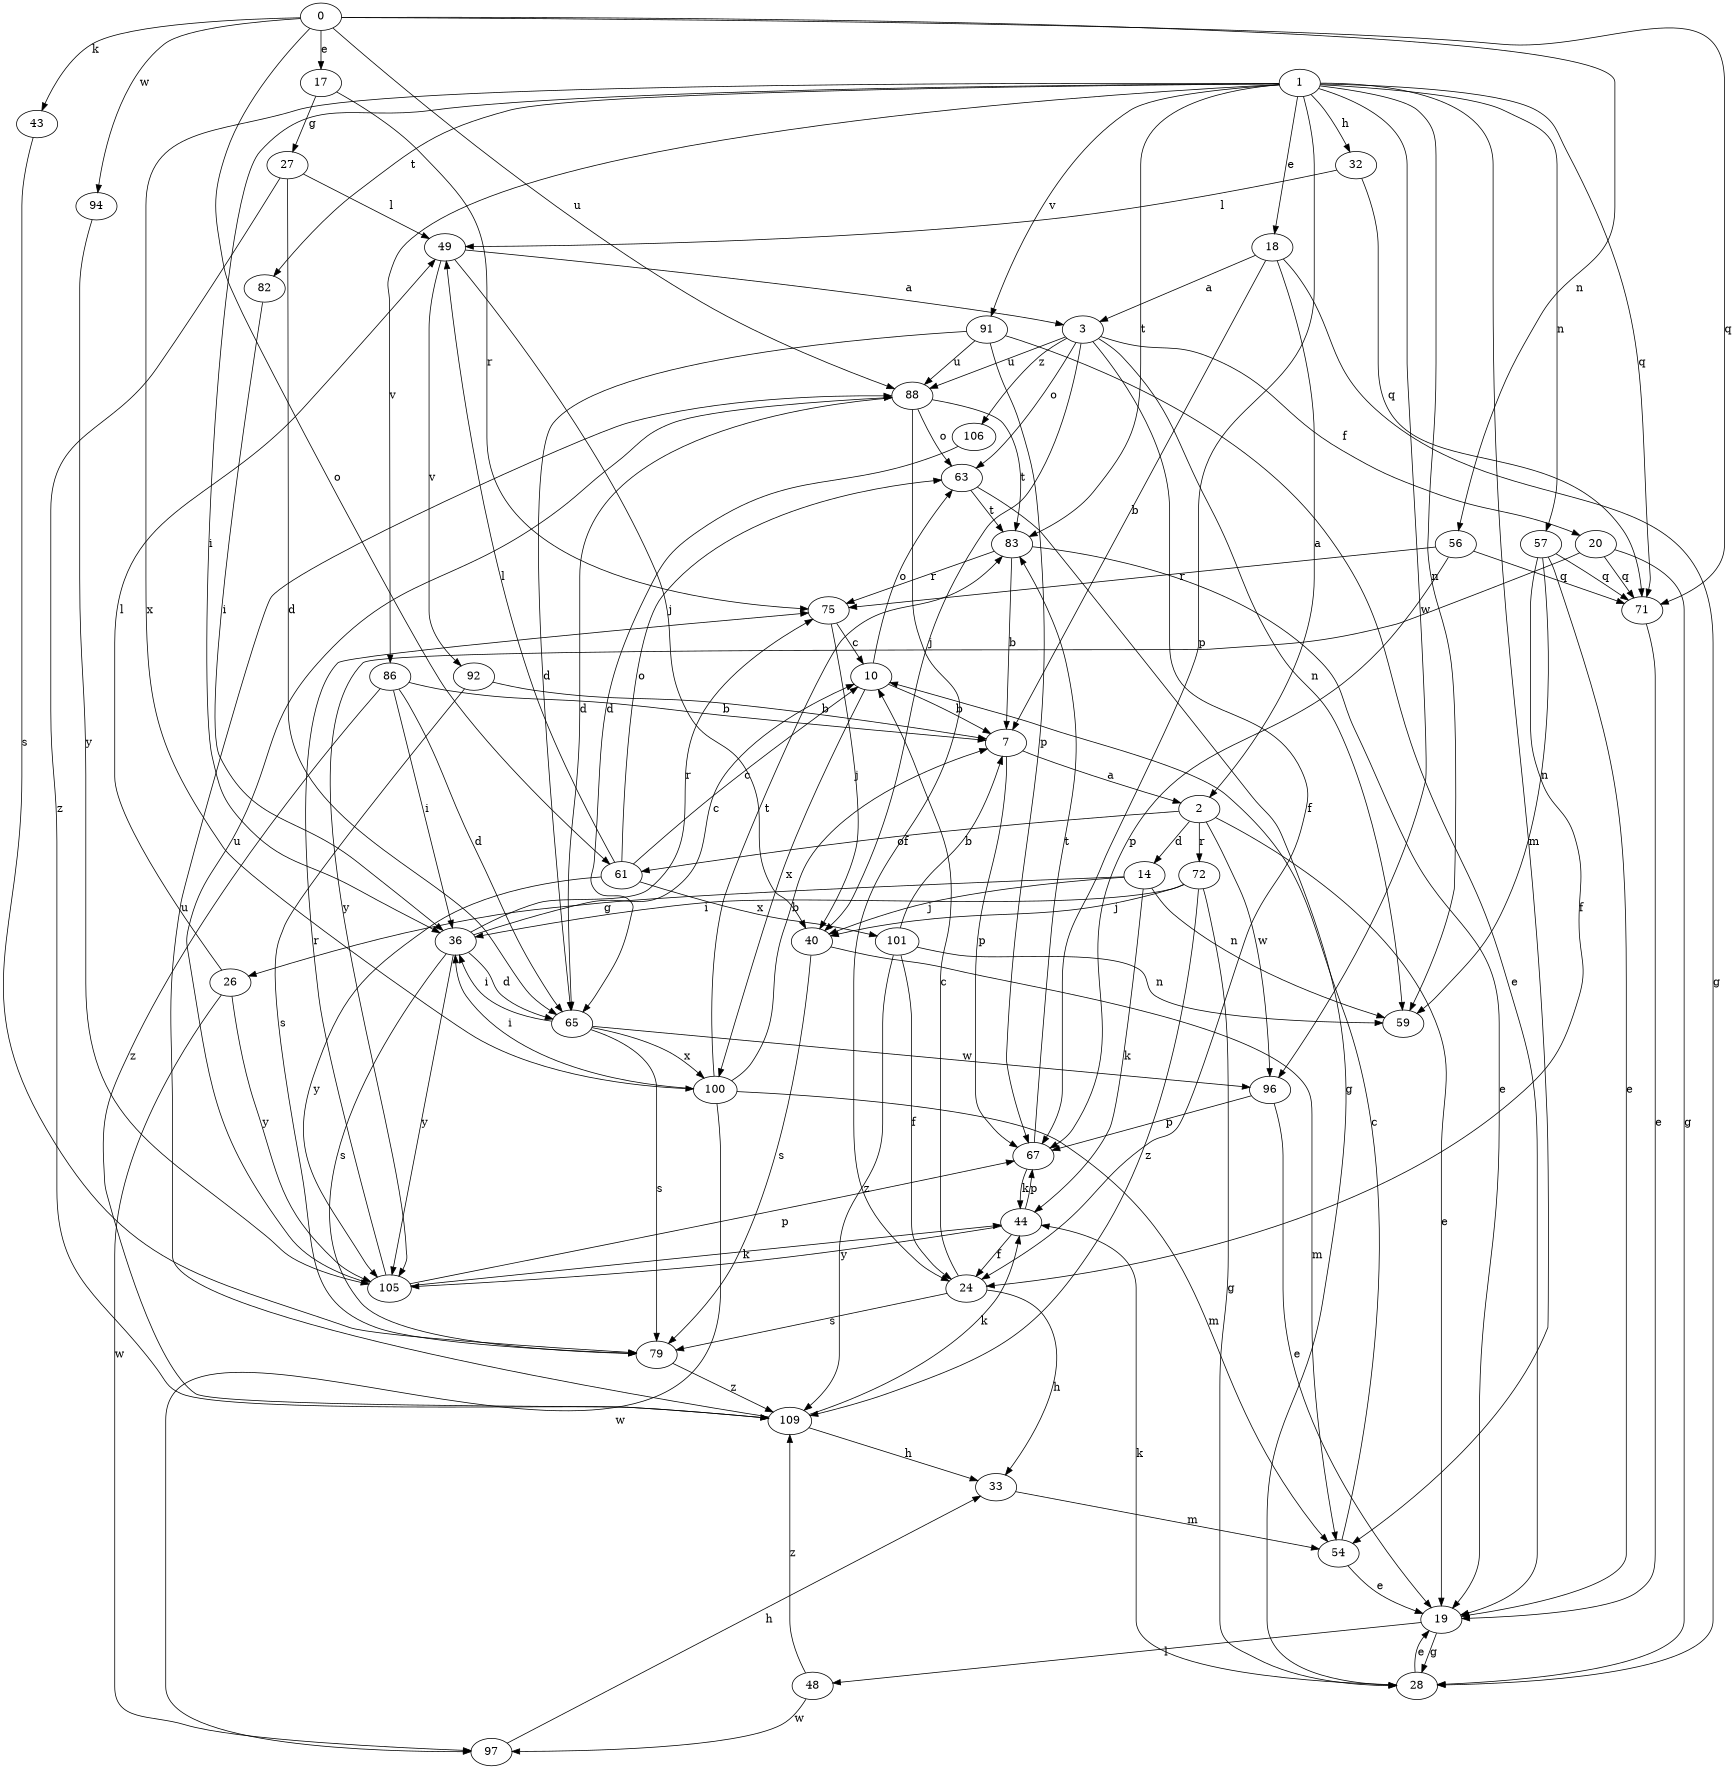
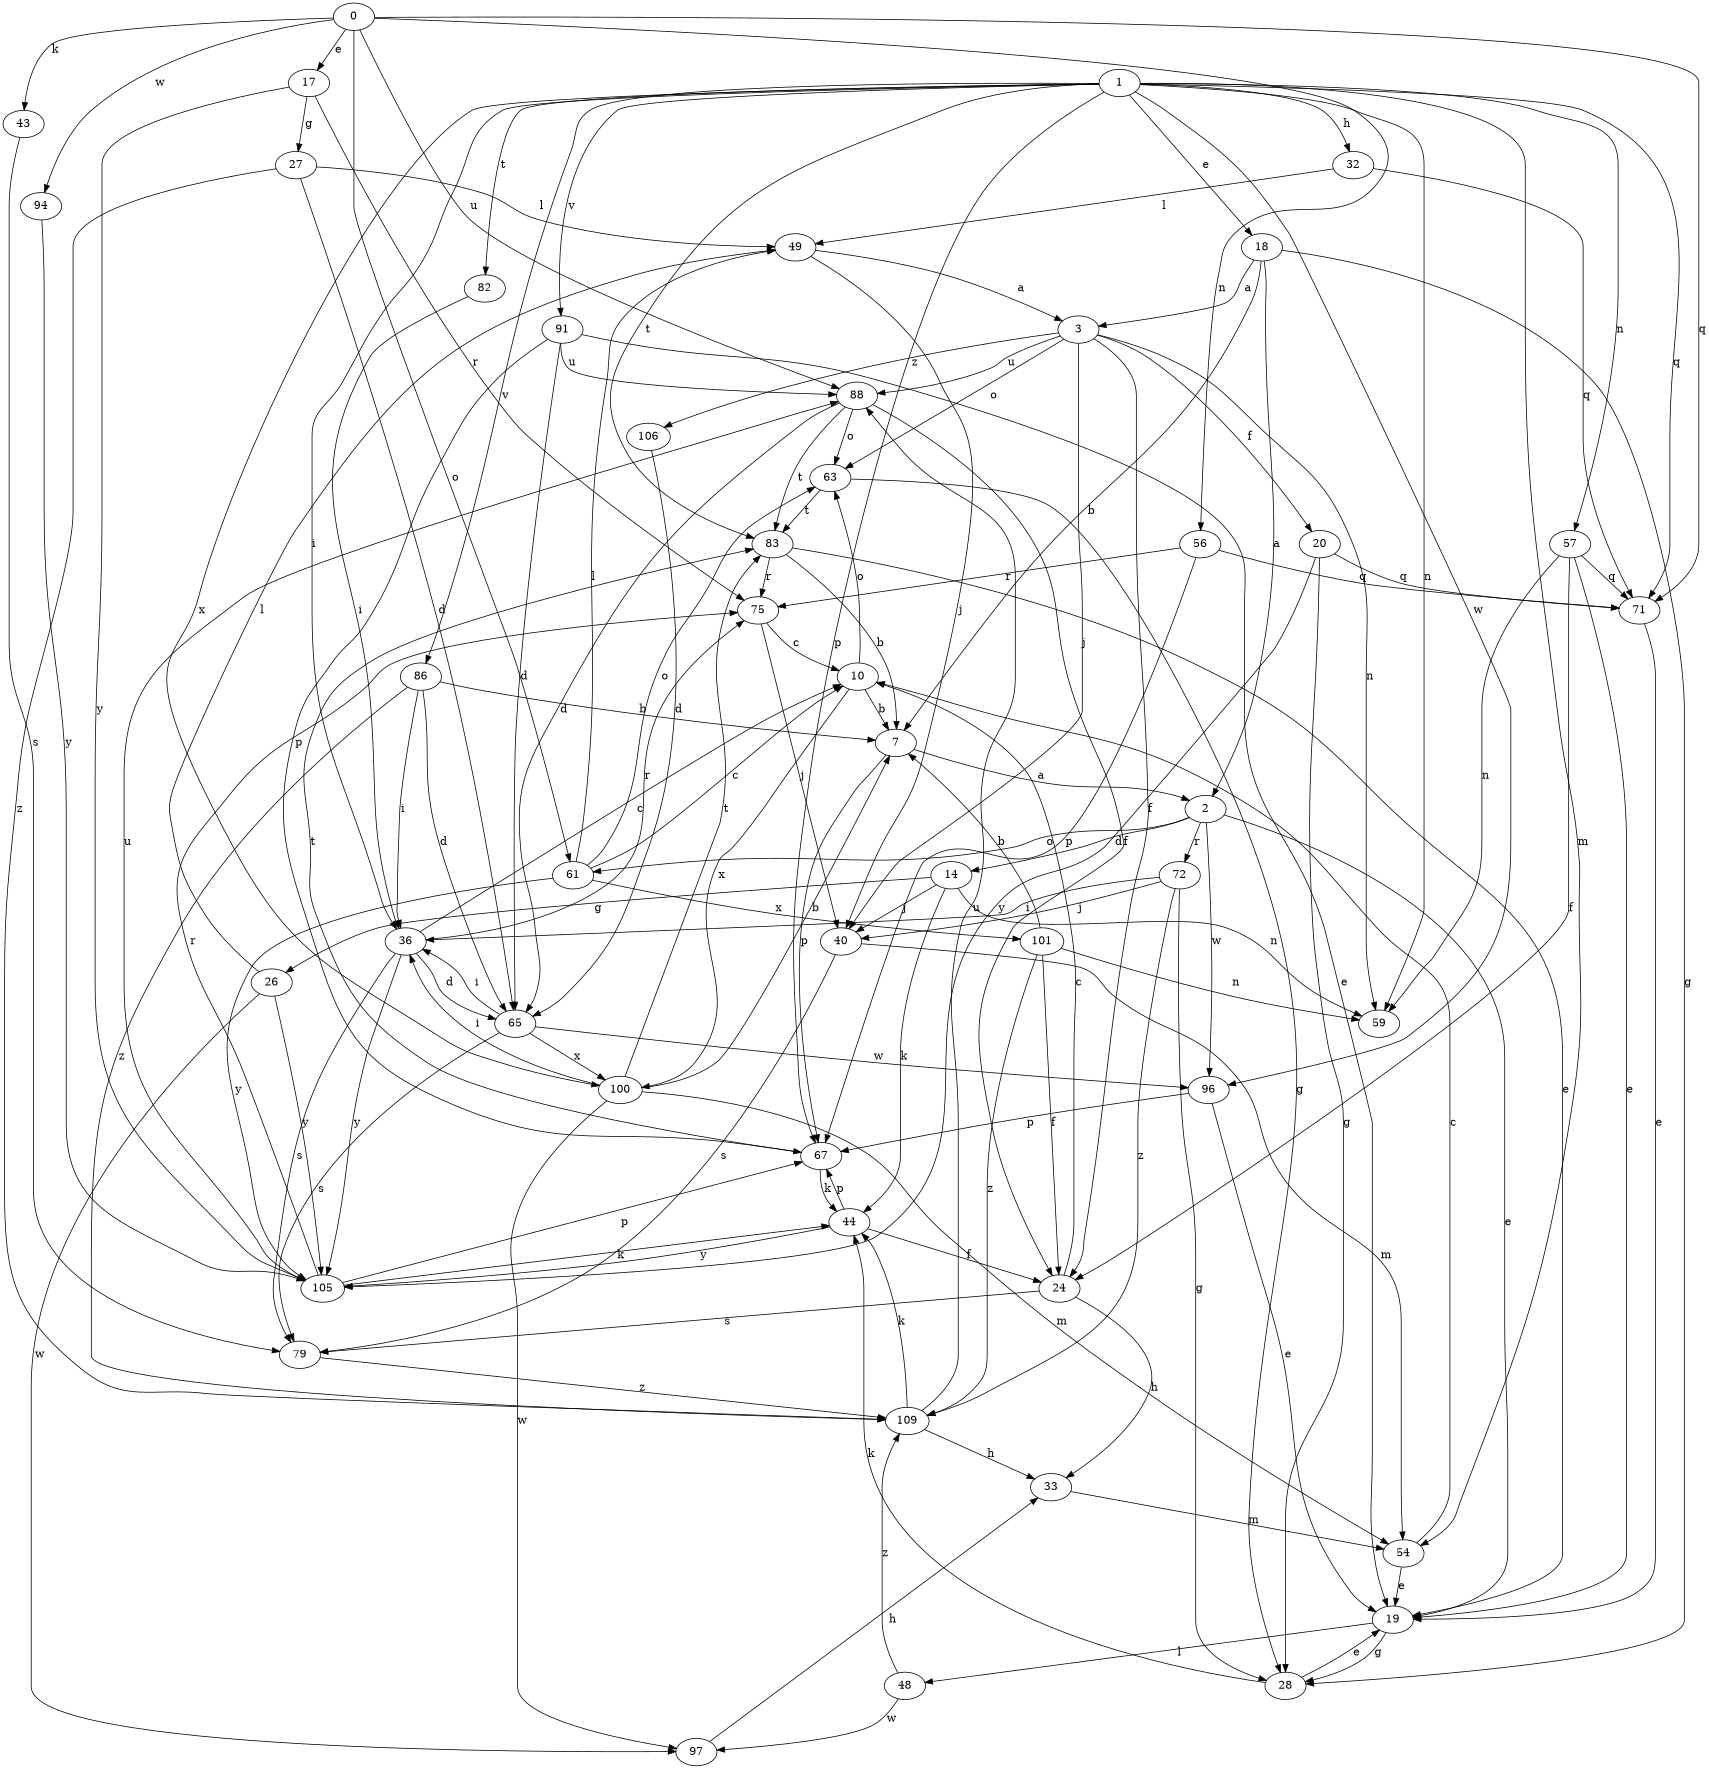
edge "17" -> "105": added, label "y"
node "92": removed
